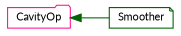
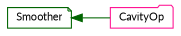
edge "Smoother" -> "CavityOp": reversed
